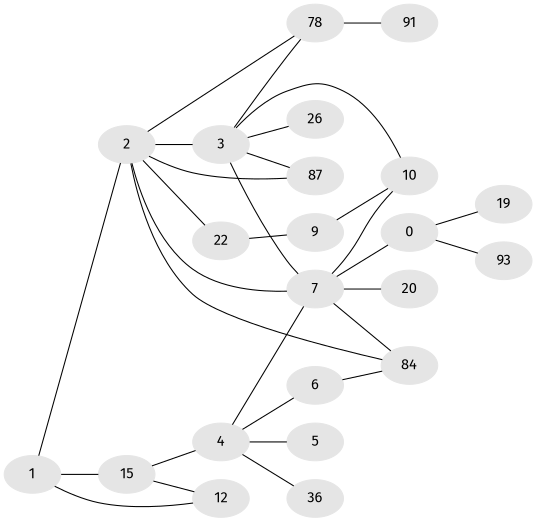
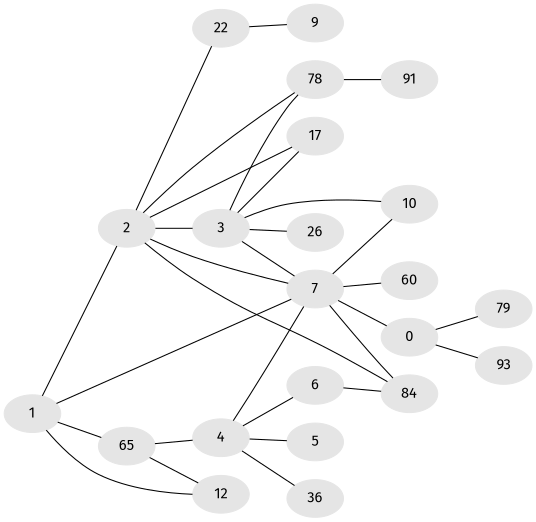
node "87": label "87" -> "17"
edge "10" -- "9": removed
node "19": label "19" -> "79"
node "20": label "20" -> "60"
edge "7" -- "1": added
node "15": label "15" -> "65"
